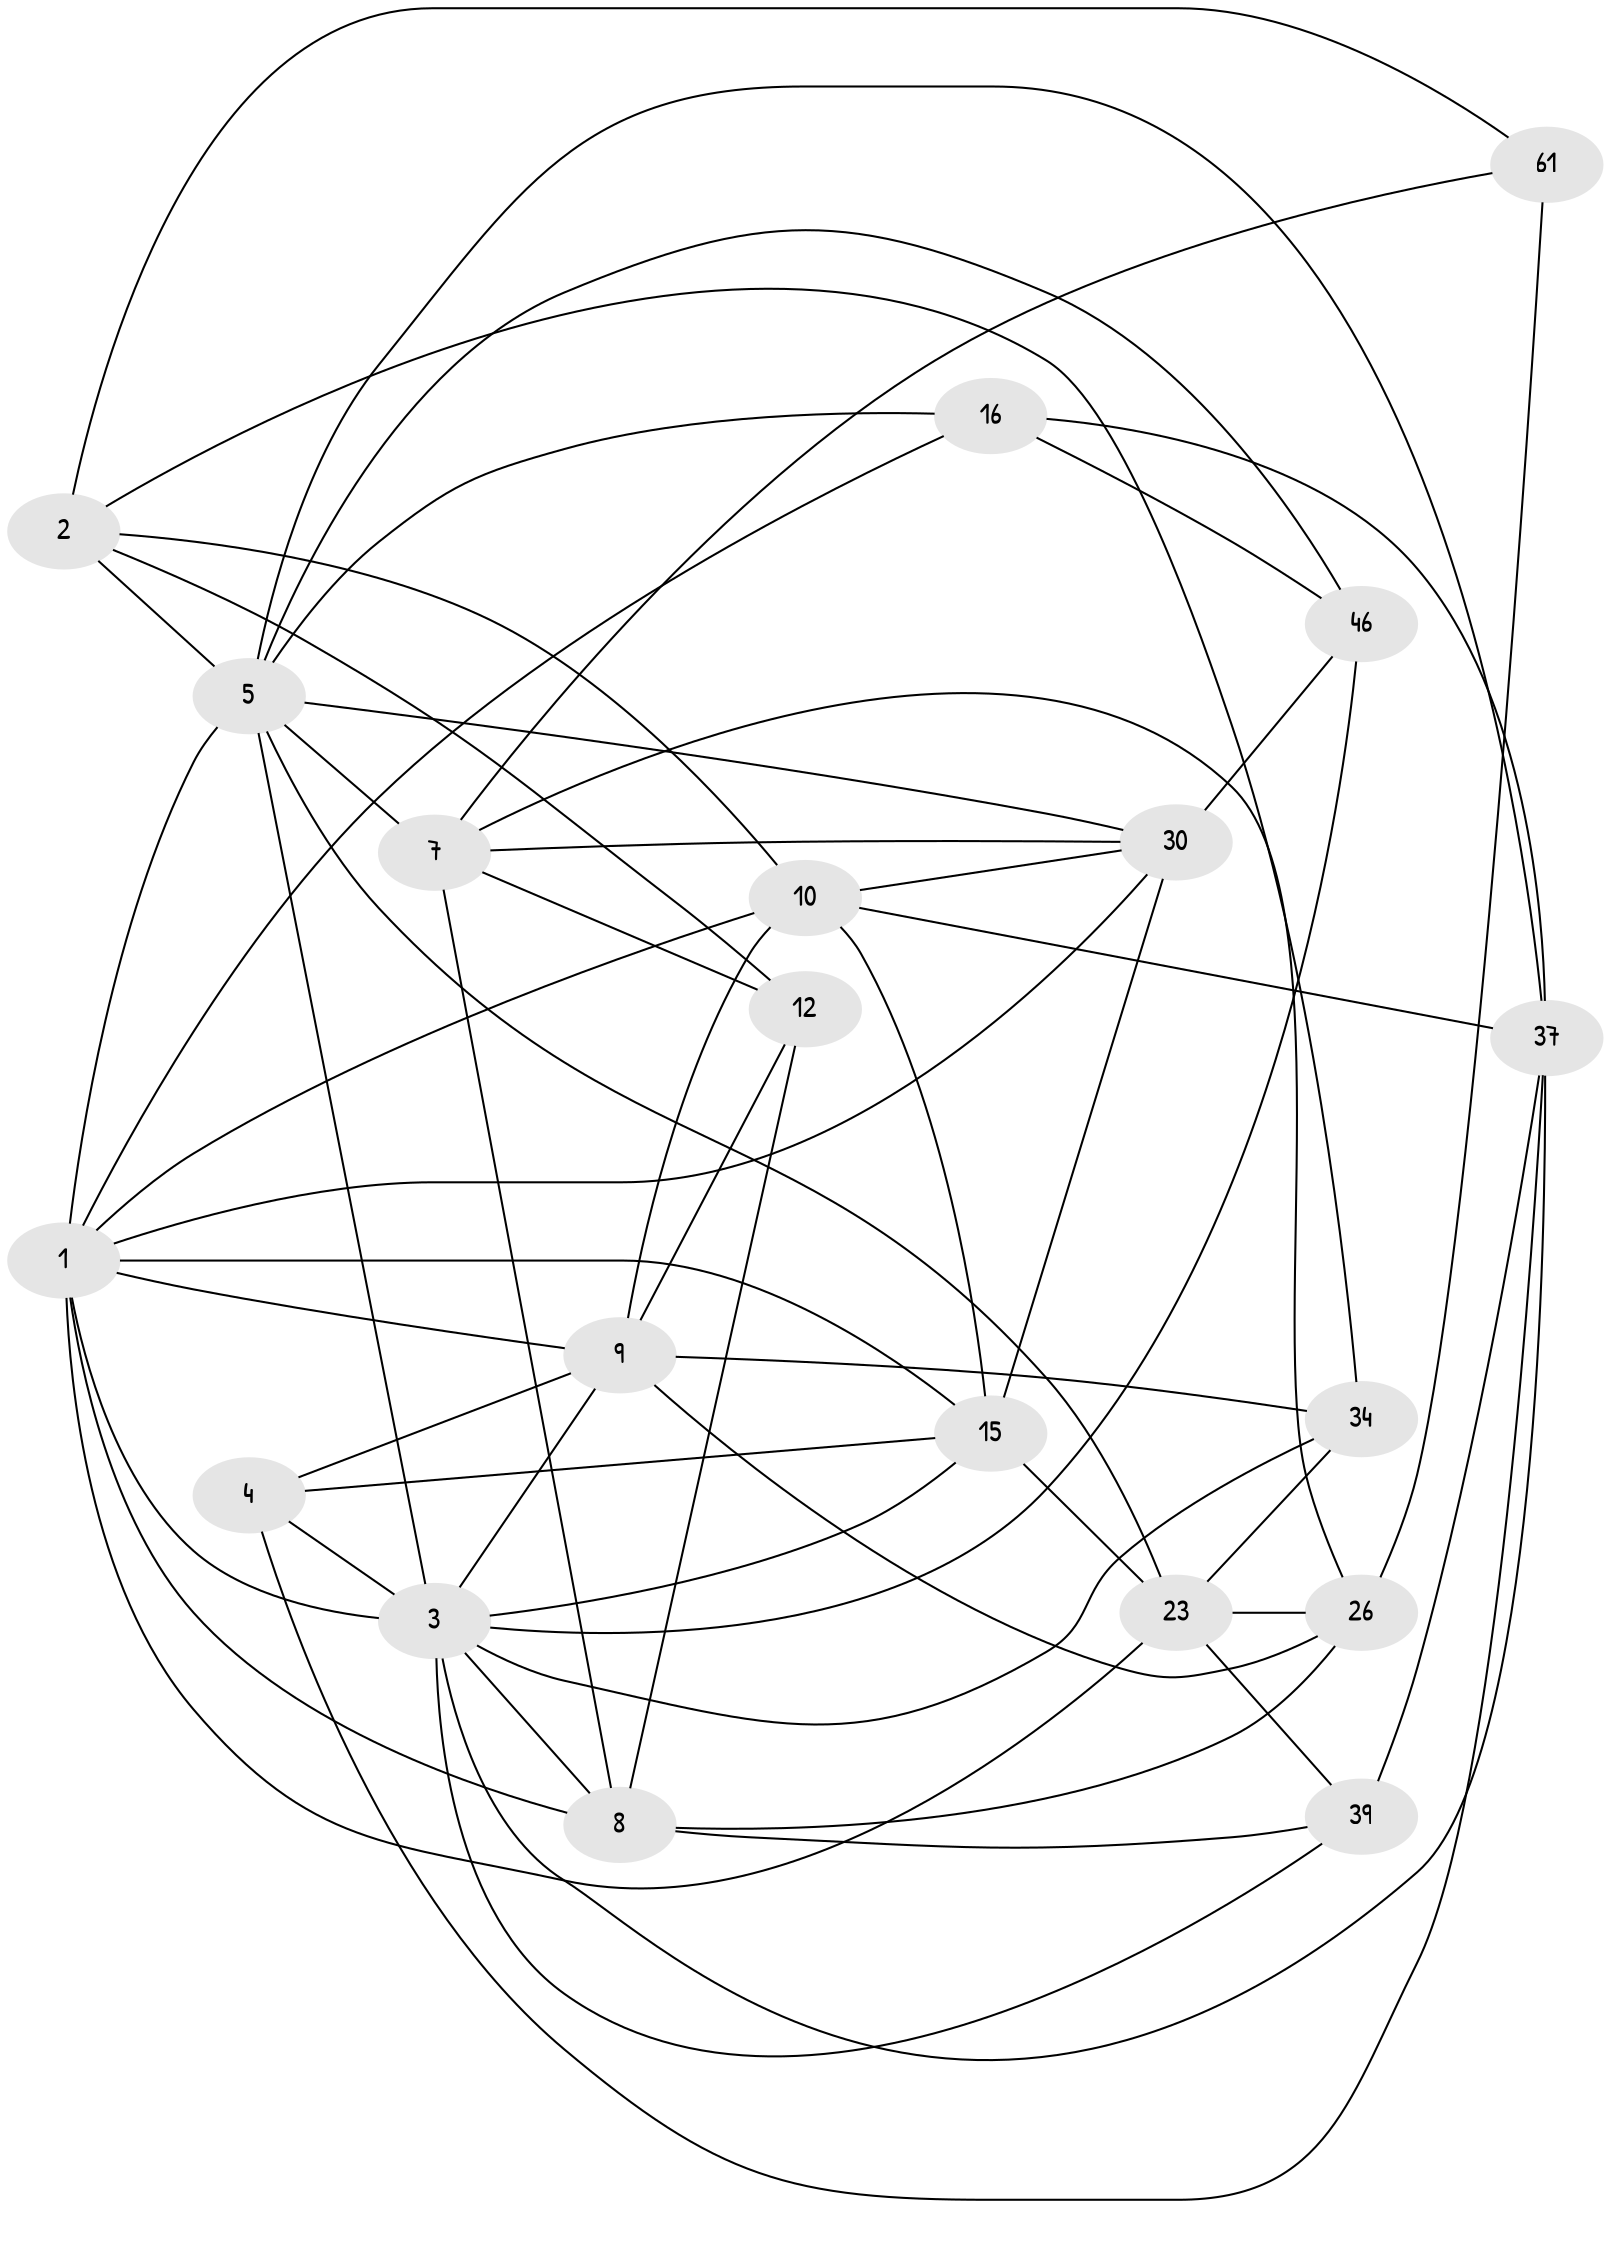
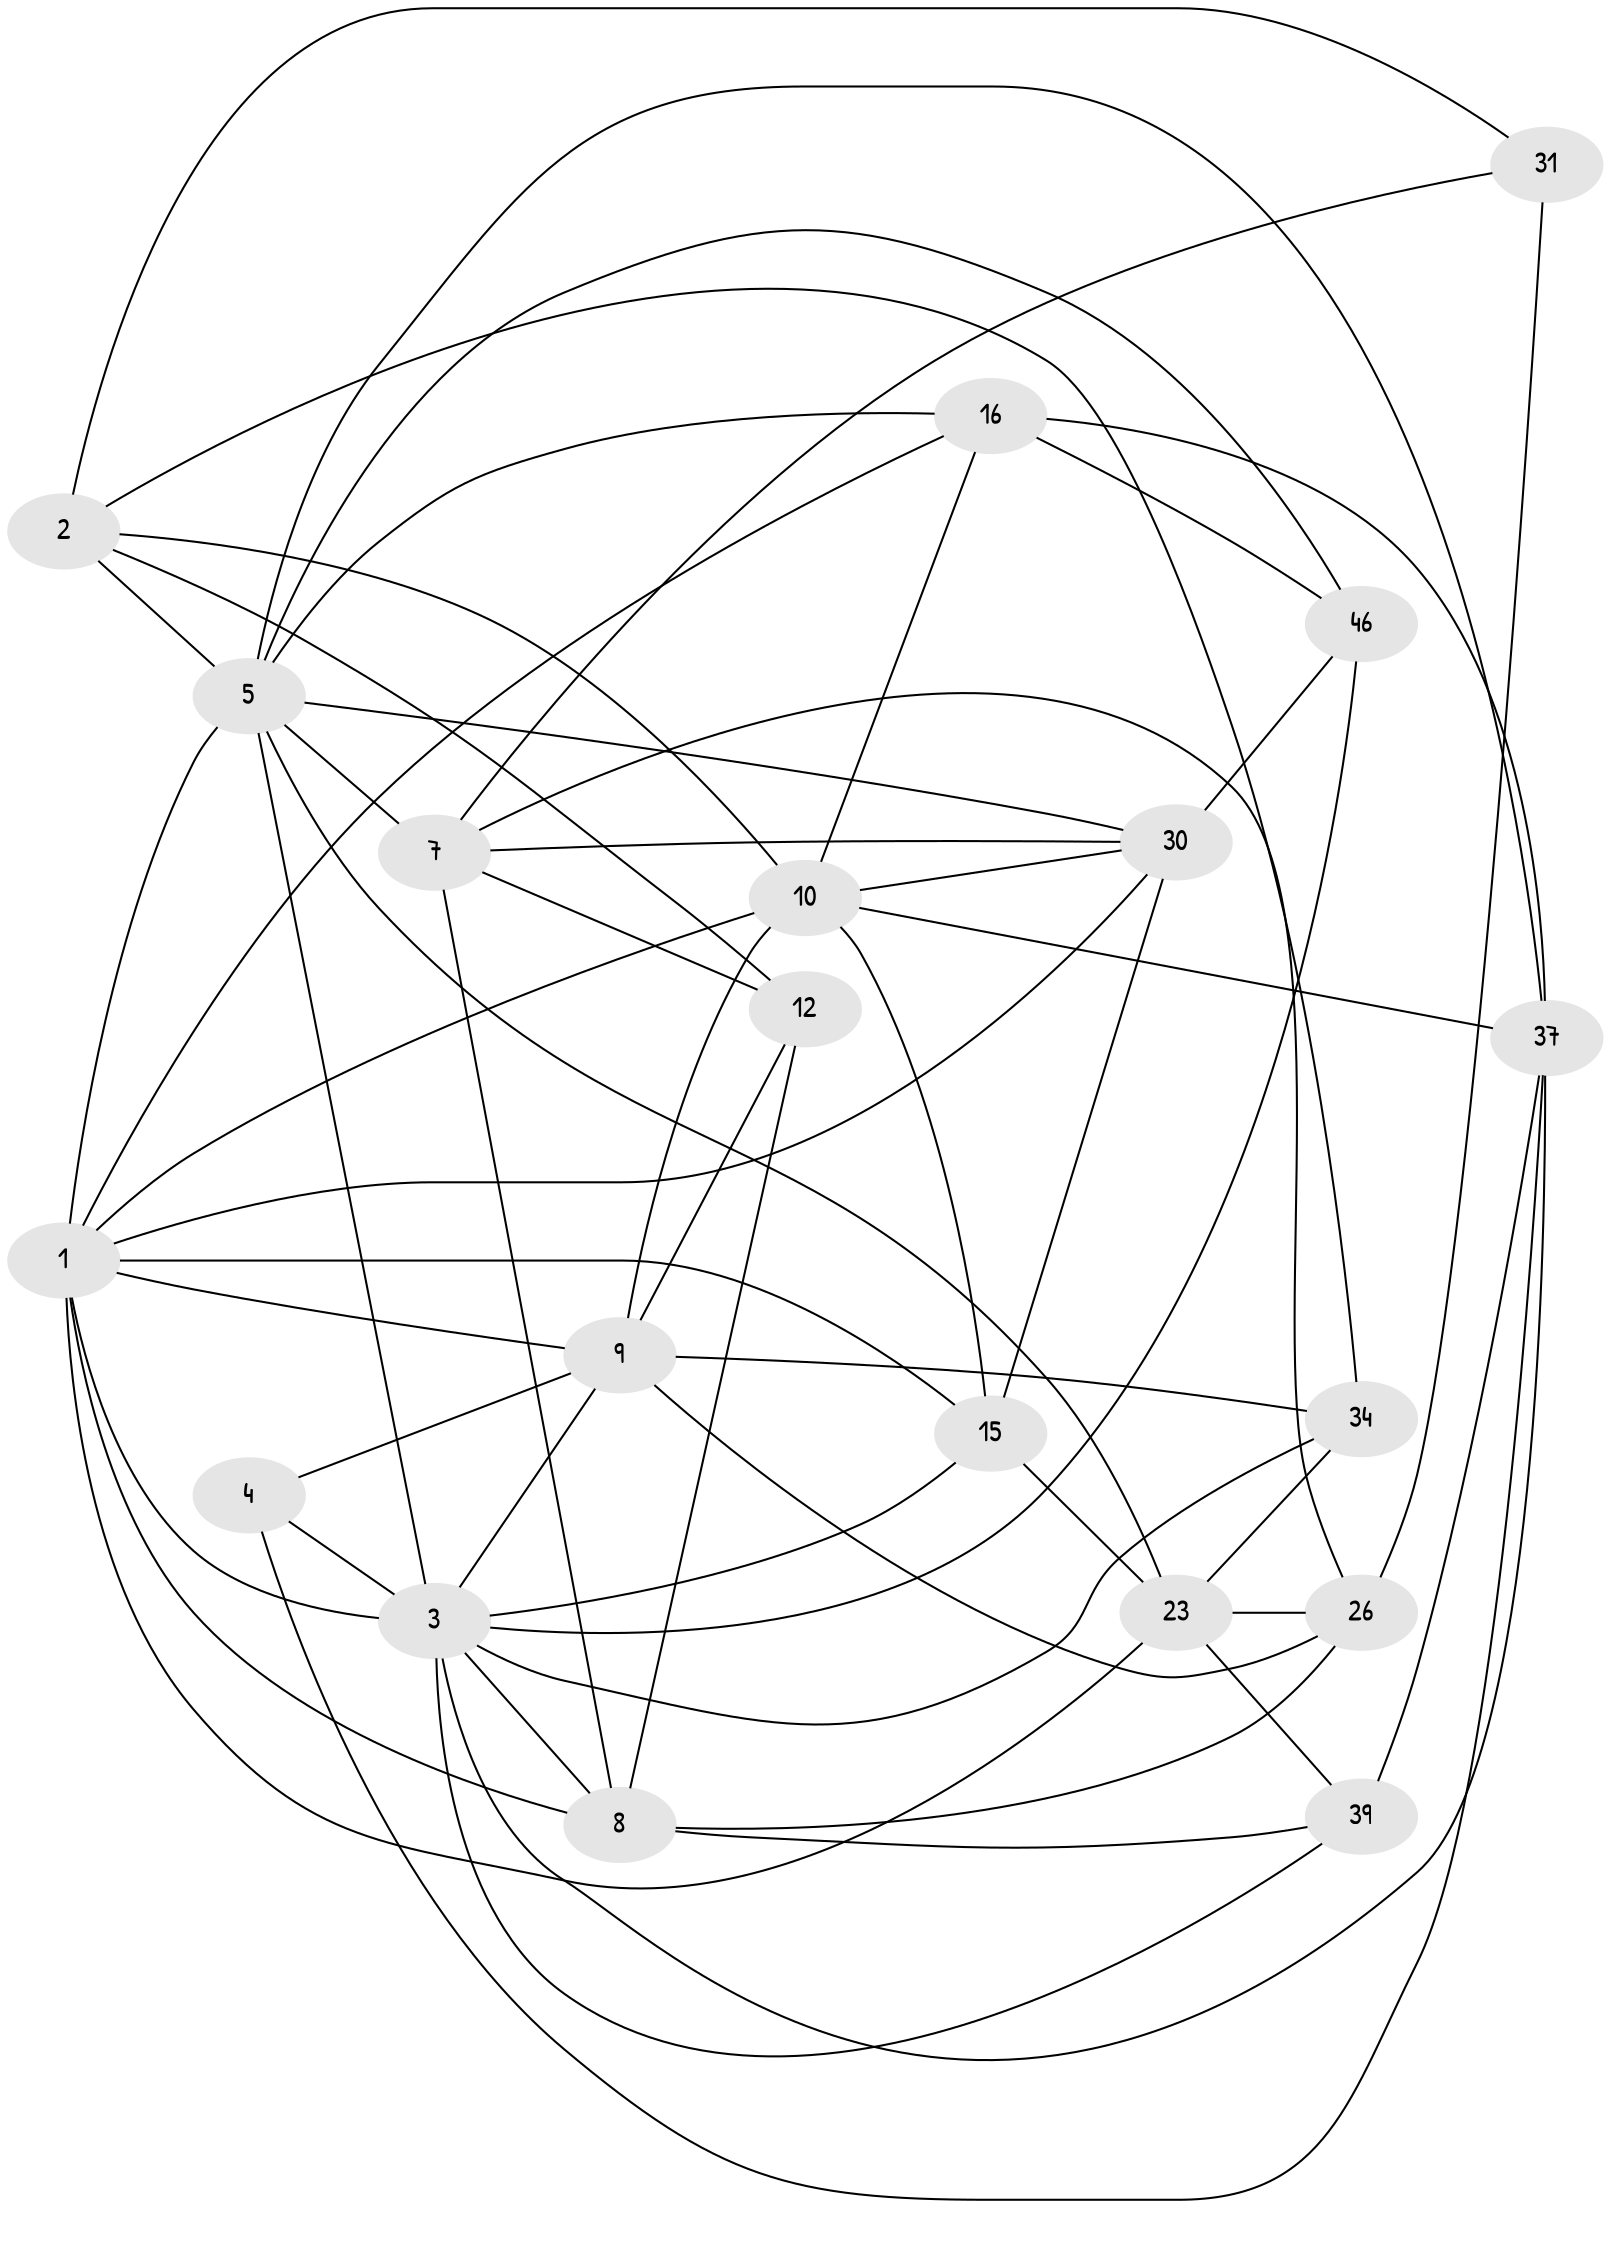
node "61": label "61" -> "31"
edge "16" -- "10": added
edge "15" -- "4": removed
